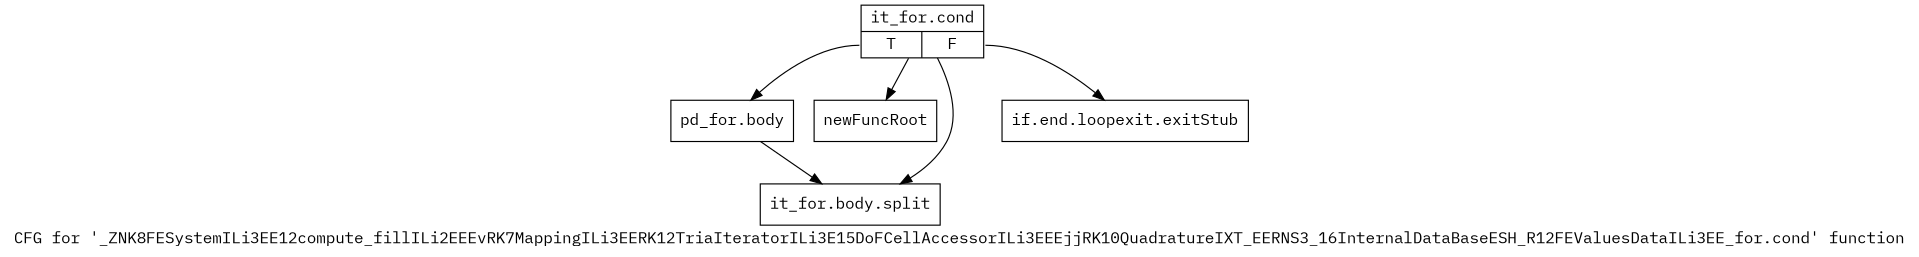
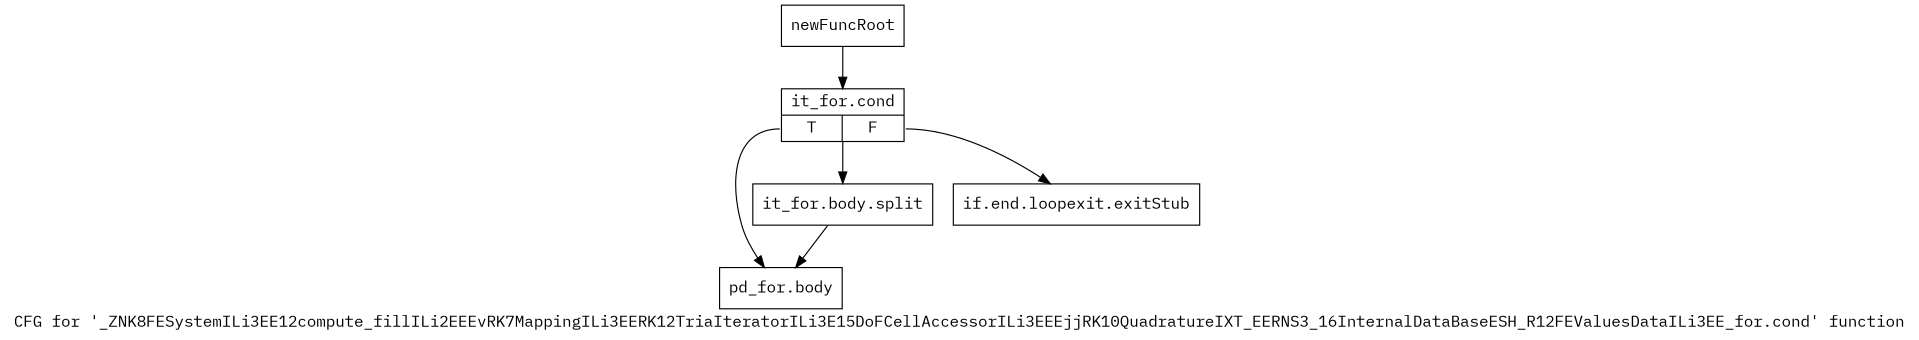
edge "it_for.cond" -> "newFuncRoot": reversed
edge "pd_for.body" -> "it_for.body.split": reversed
